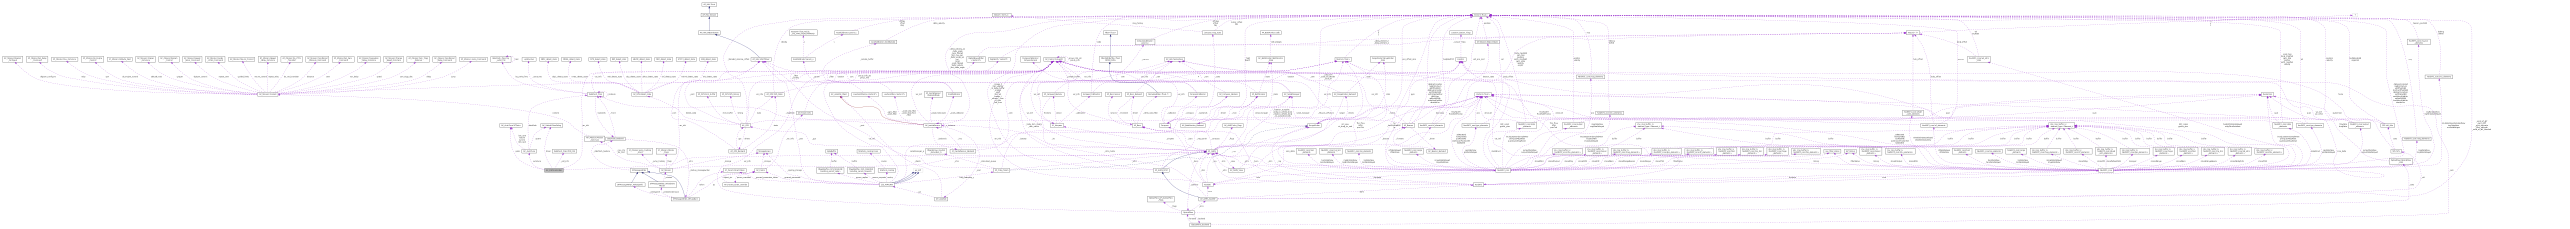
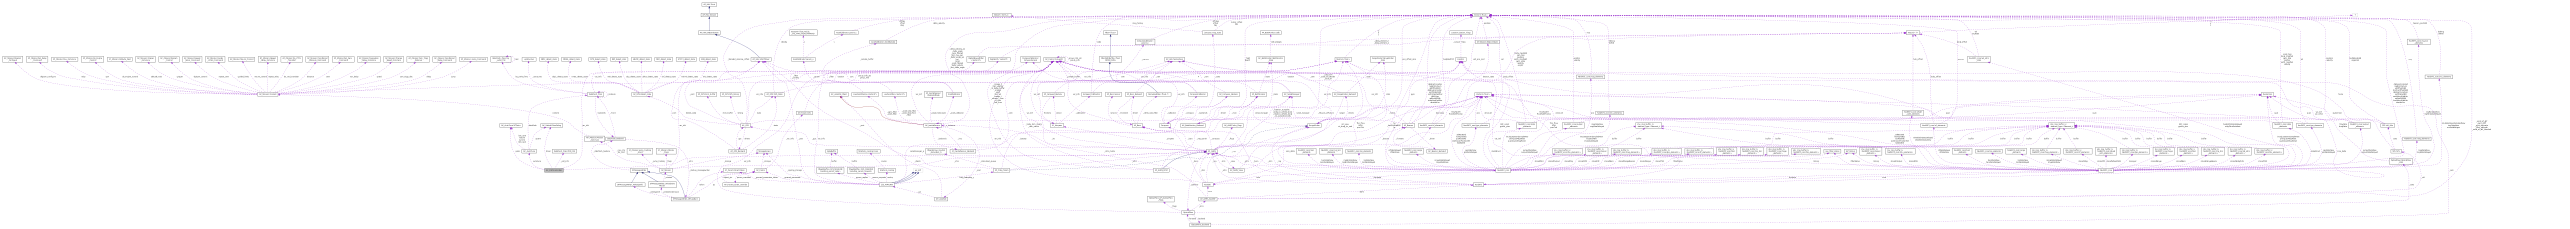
edge "GCS_MAVLINK" -> "AP_Param::GroupInfo": now "GCS_MAVLINK" -> "CompassCalibrator:: CompassSample"
edge "AP_InertialSensor" -> "DataFlash_Class": removed, label "_dataflash"
edge "obs_ring_buffer_t< NavEKF3_core::wheel _odm_elements >" -> "obs_ring_buffer_t< element_type >::element_t": removed, label "buffer"
edge "AP_AHRS_NavEKF" -> "AP_AHRS_DCM": removed
